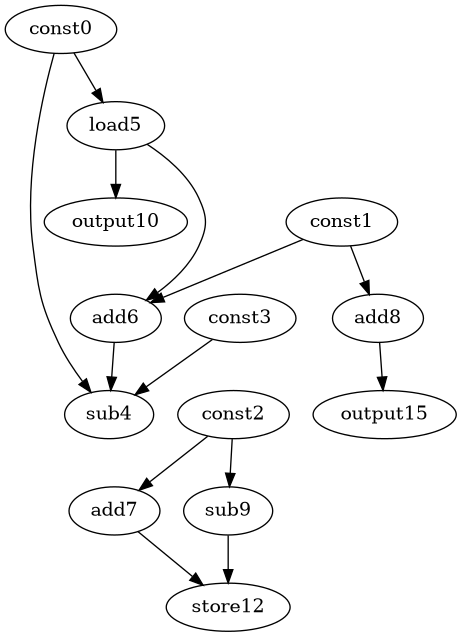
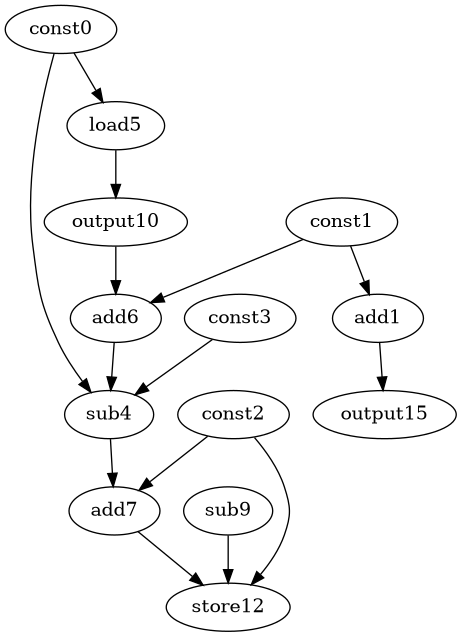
edge "load5" -> "add6": now "output10" -> "add6"
node "add8": label "add8" -> "add1"
edge "sub4" -> "add7": added
edge "const2" -> "sub9": now "const2" -> "store12"
